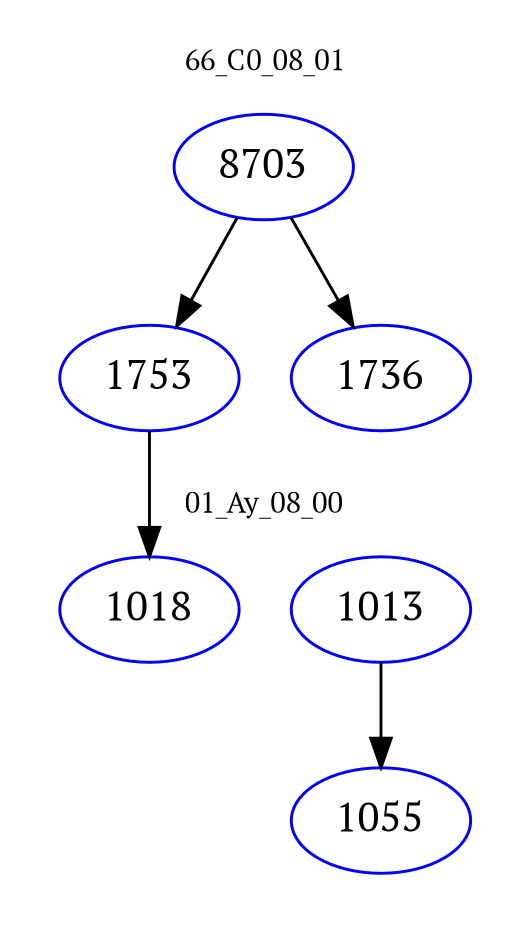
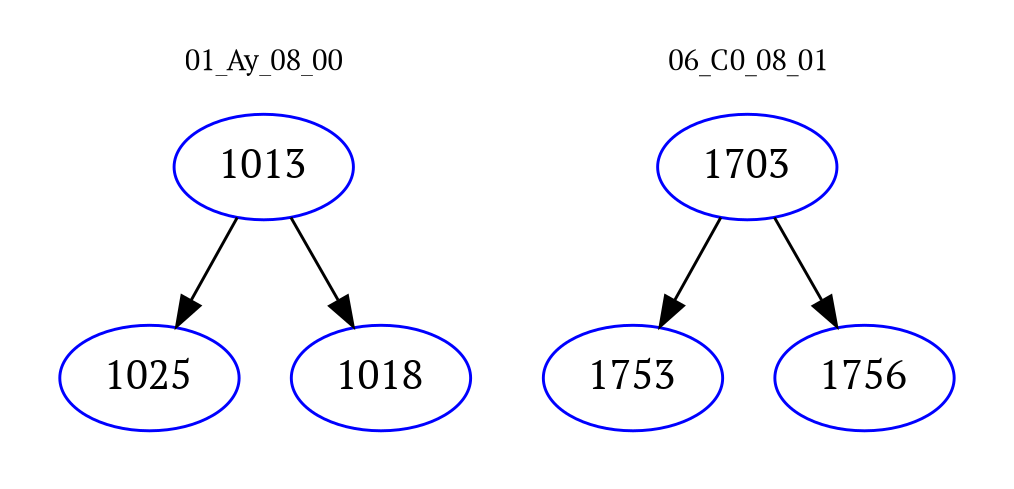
cluster "66_C0_08_01": label "66_C0_08_01" -> "06_C0_08_01"
node "8703": label "8703" -> "1703"
node "1736": label "1736" -> "1756"
edge "1753" -> "1018": now "1013" -> "1018"
node "1055": label "1055" -> "1025"
